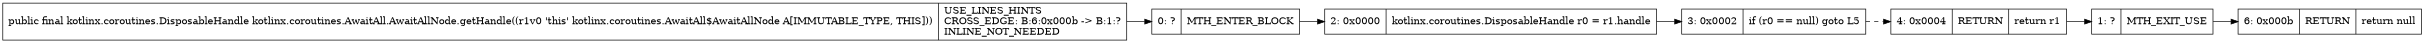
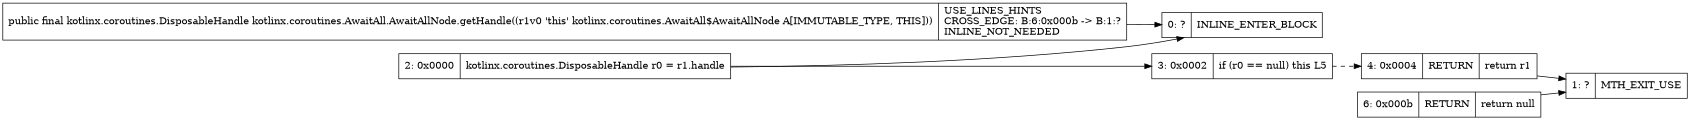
node "0: ?": text "MTH_ENTER_BLOCK" -> "INLINE_ENTER_BLOCK"
node "3: 0x0002": text "if (r0 == null) goto L5" -> "if (r0 == null) this L5"
edge "0: ?" -> "2: 0x0000": reversed
edge "1: ?" -> "6: 0x000b": reversed
